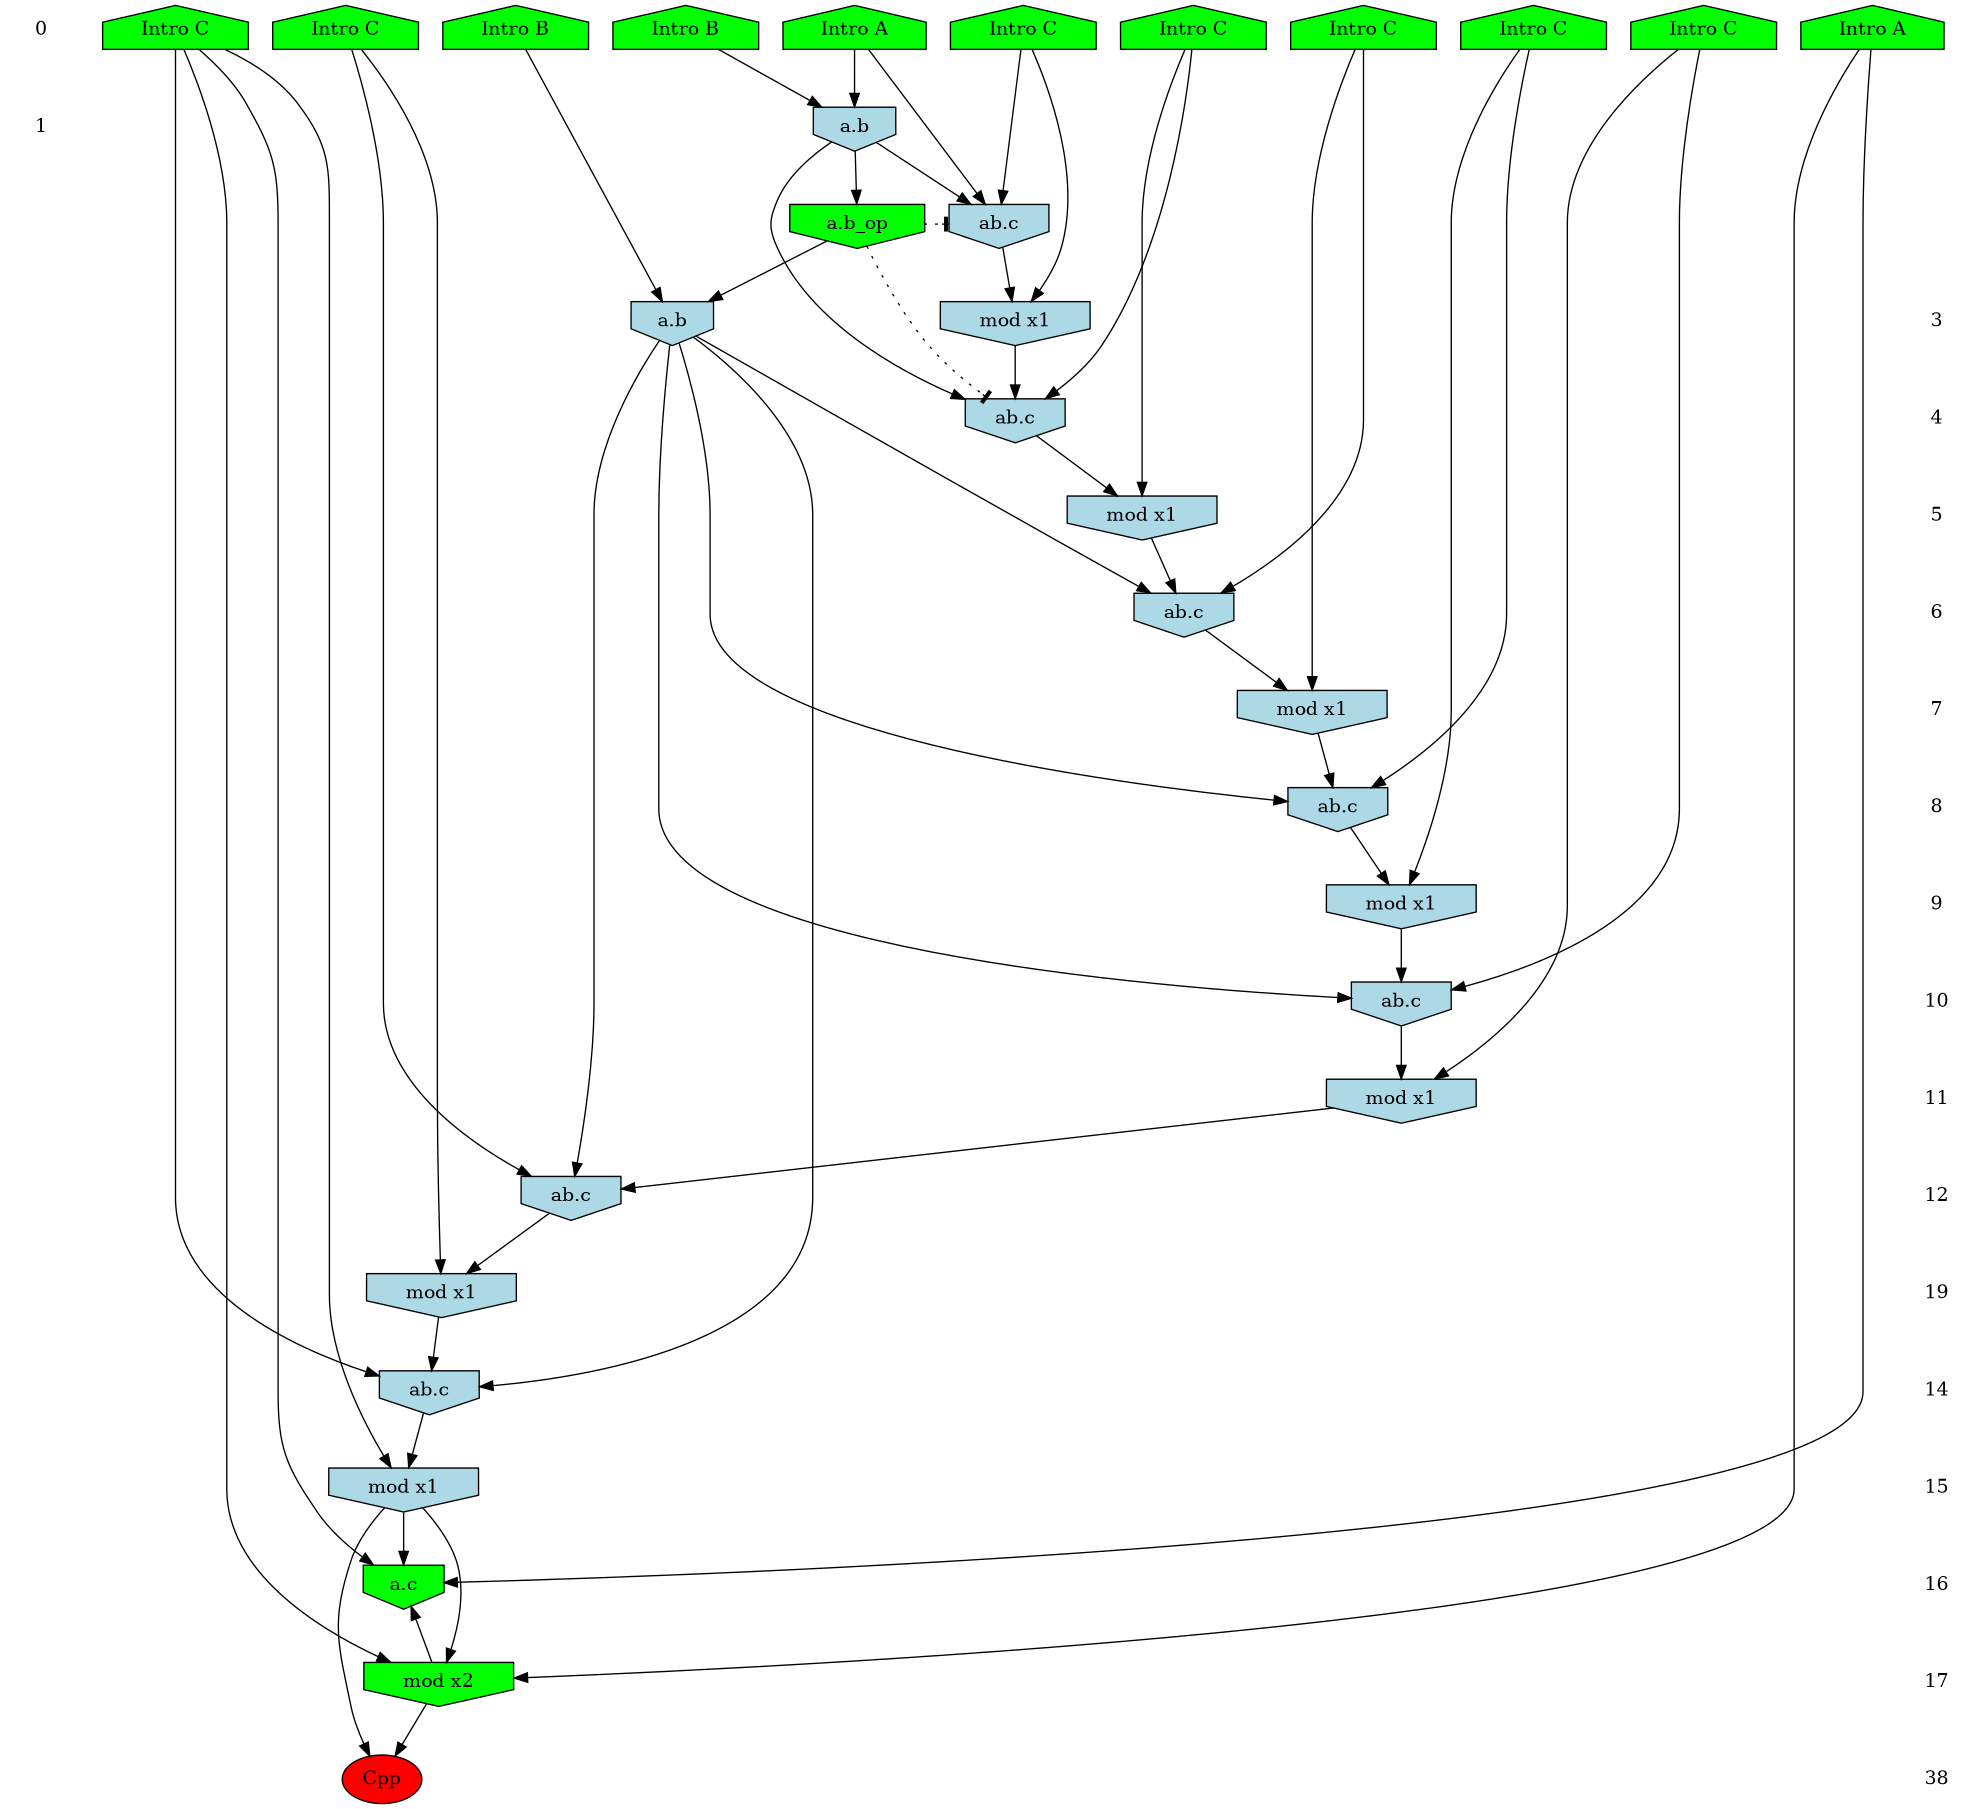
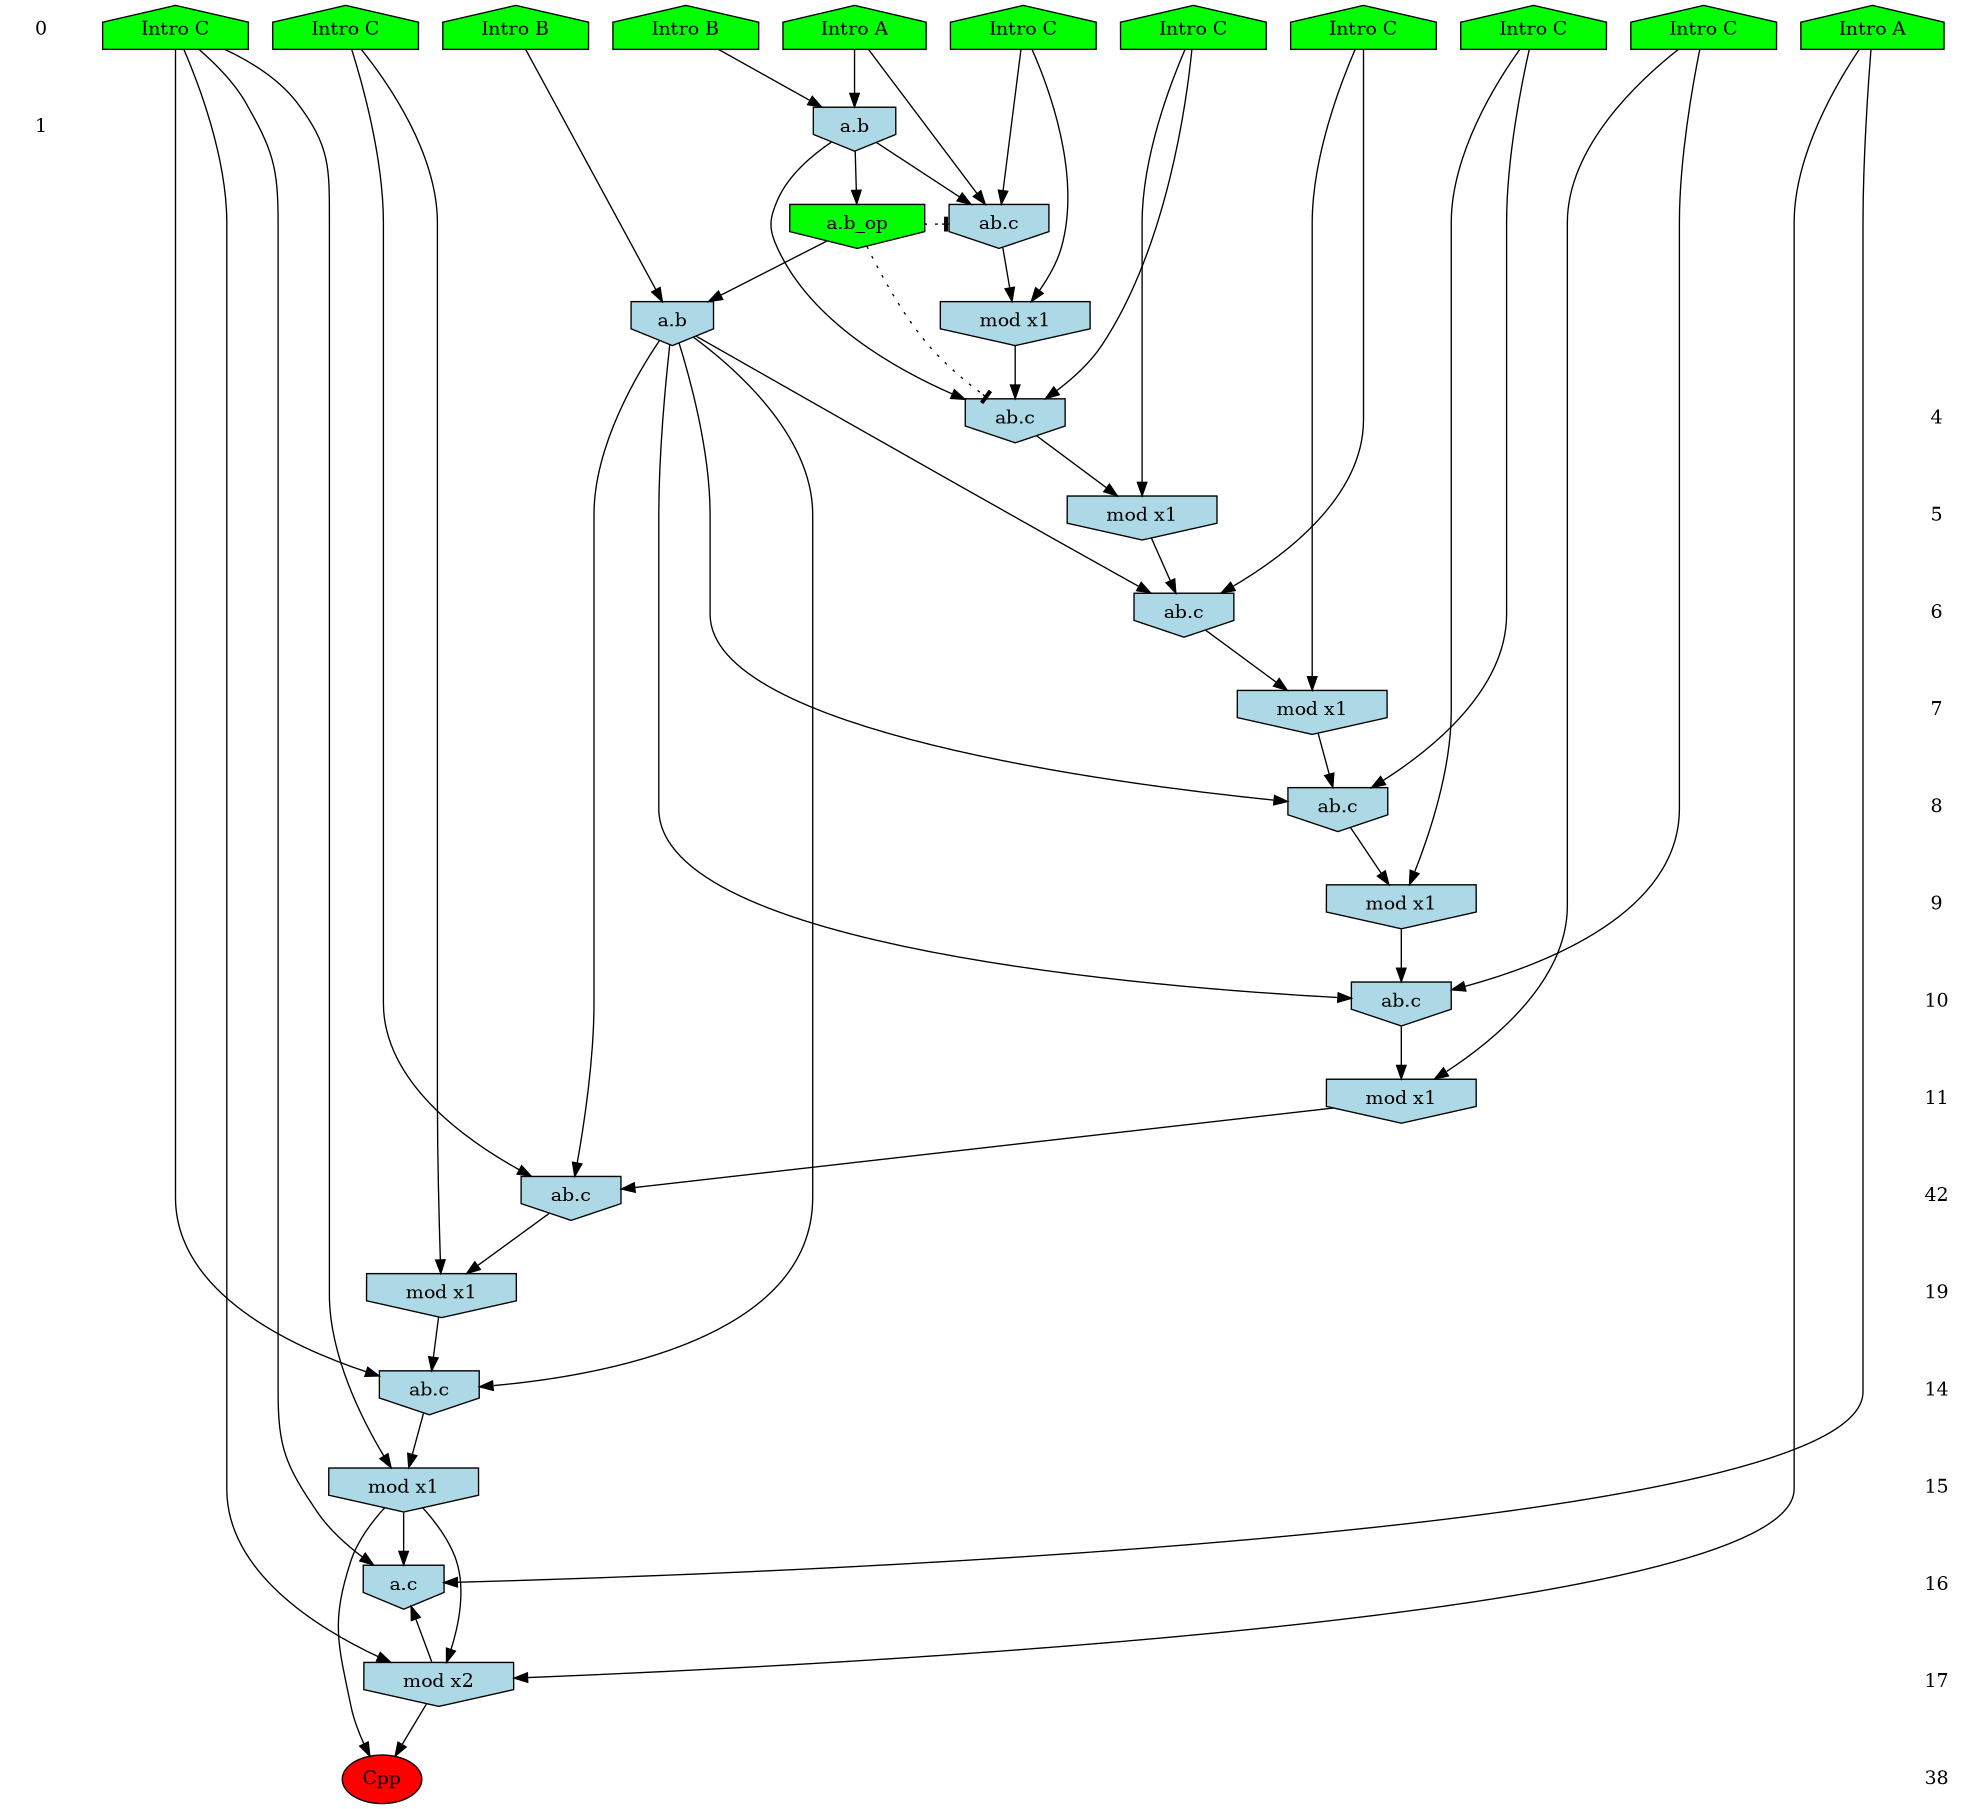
node "3": removed
node "12": label "12" -> "42"
node "a.c": fillcolor green -> lightblue
node "mod x2": fillcolor green -> lightblue
